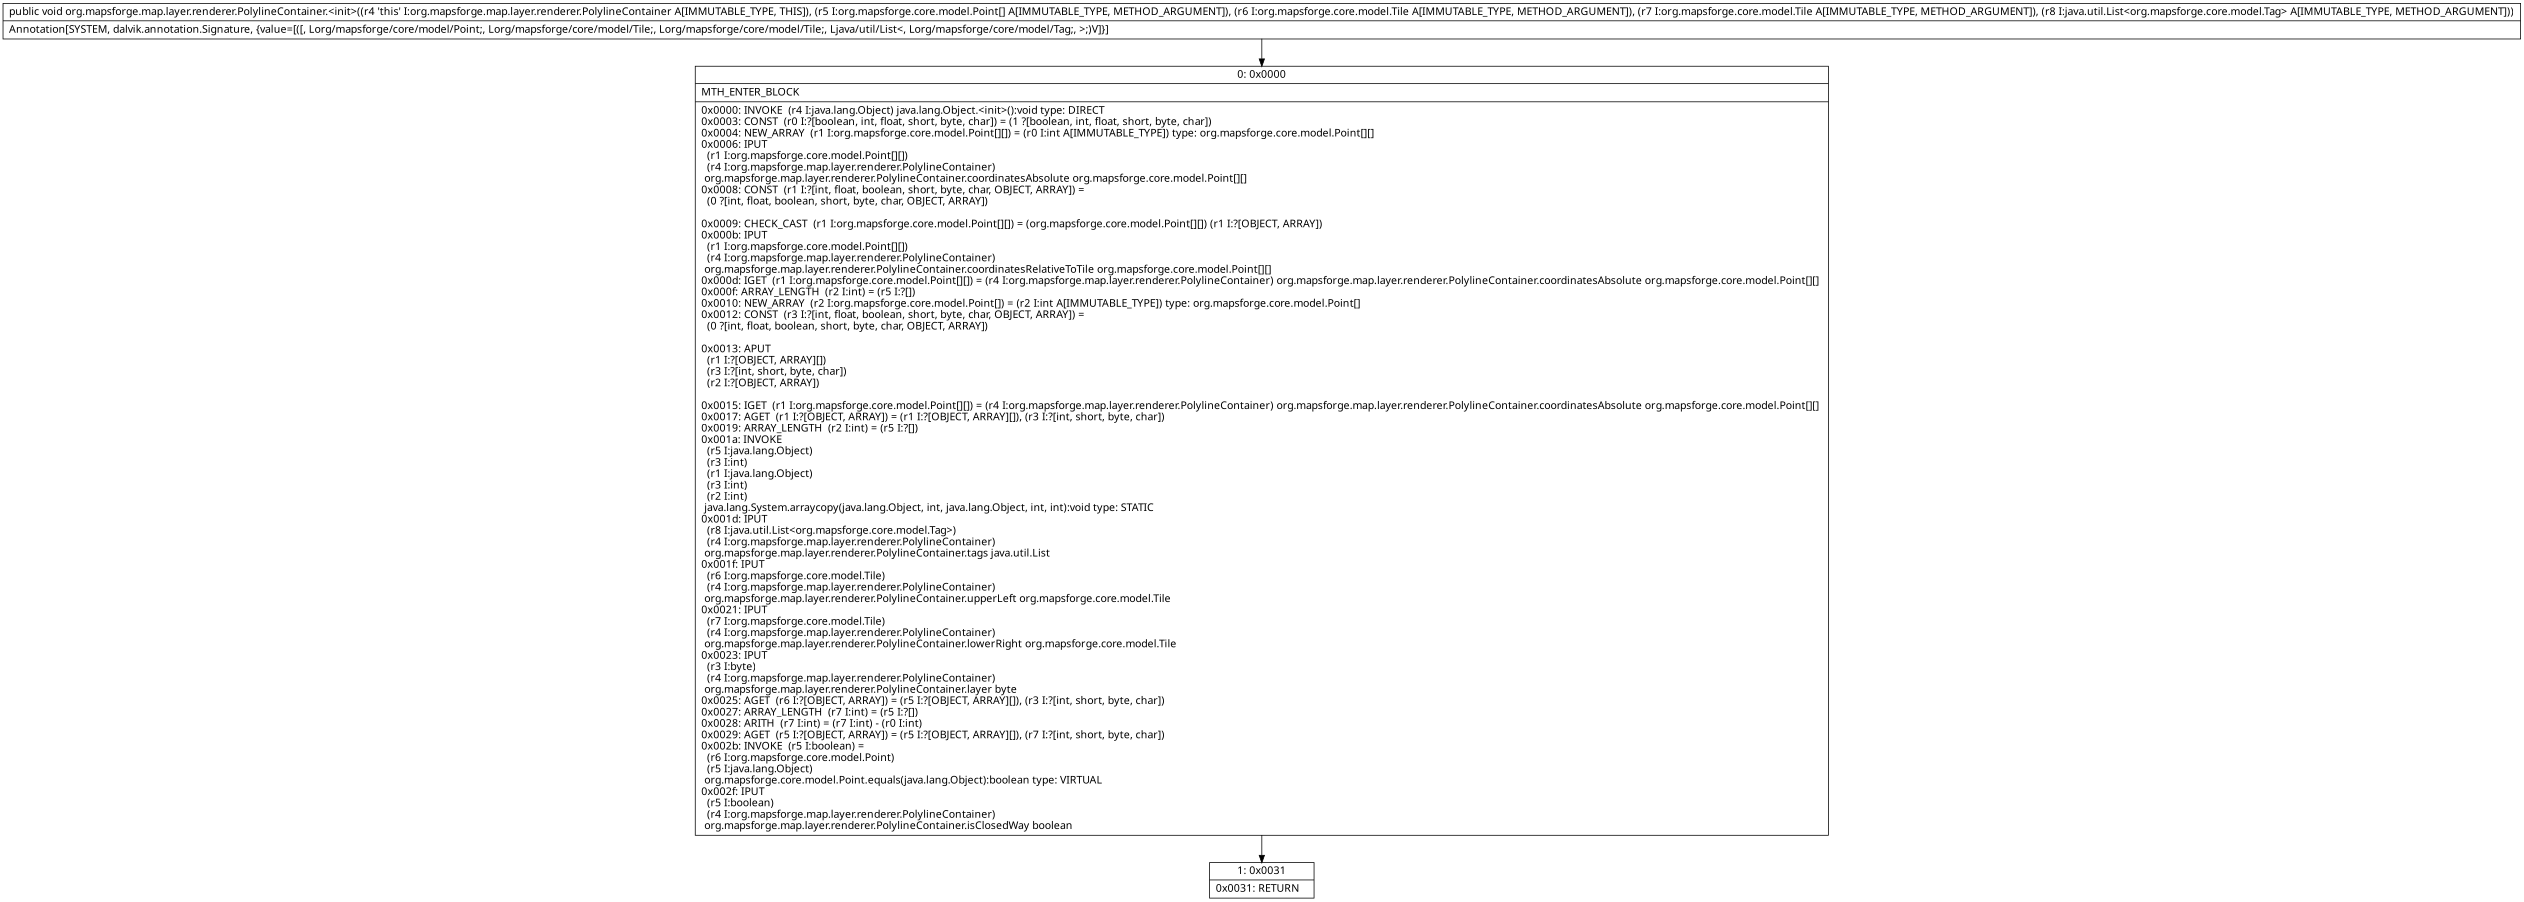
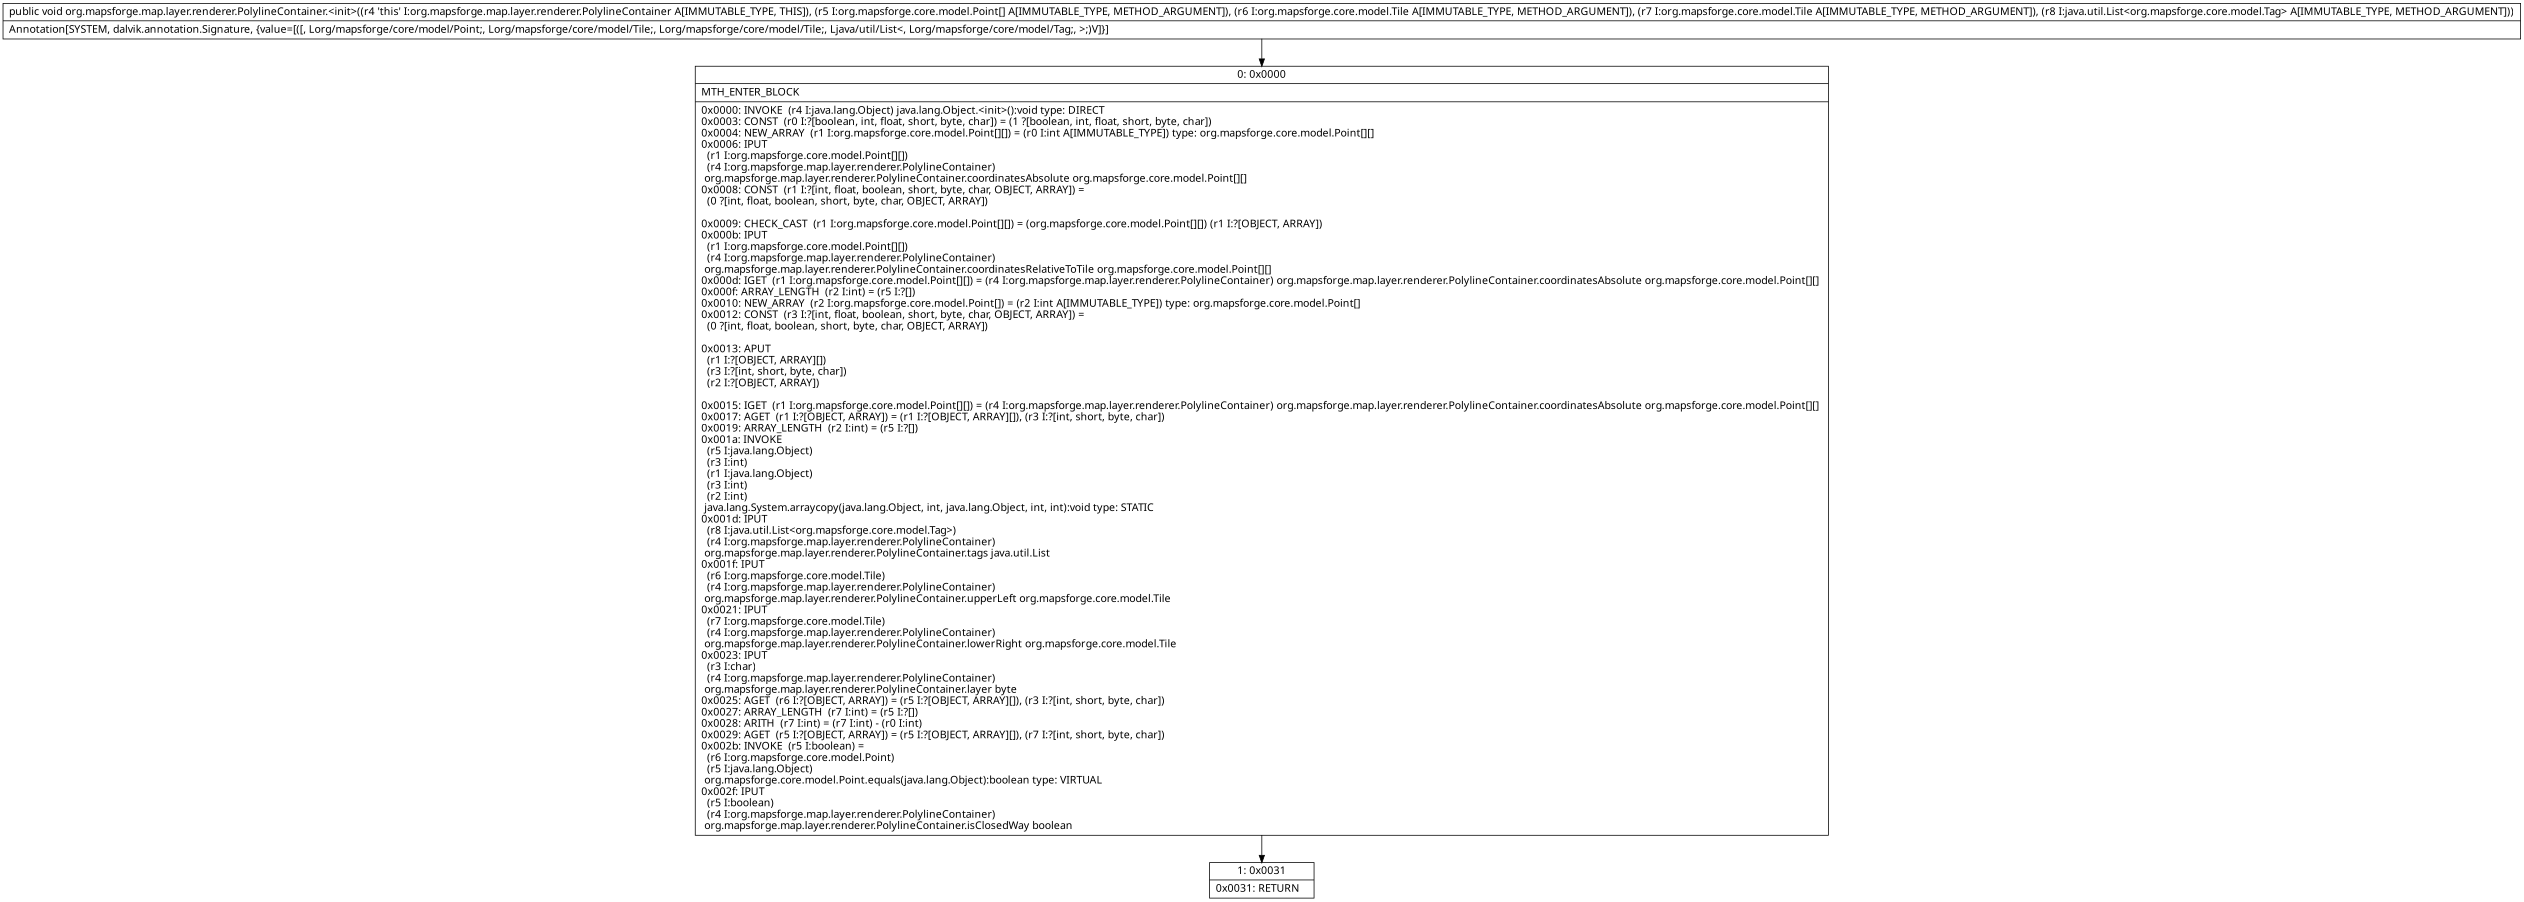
node "0: 0x0000": text "(r3 I:byte)" -> "(r3 I:char)"
